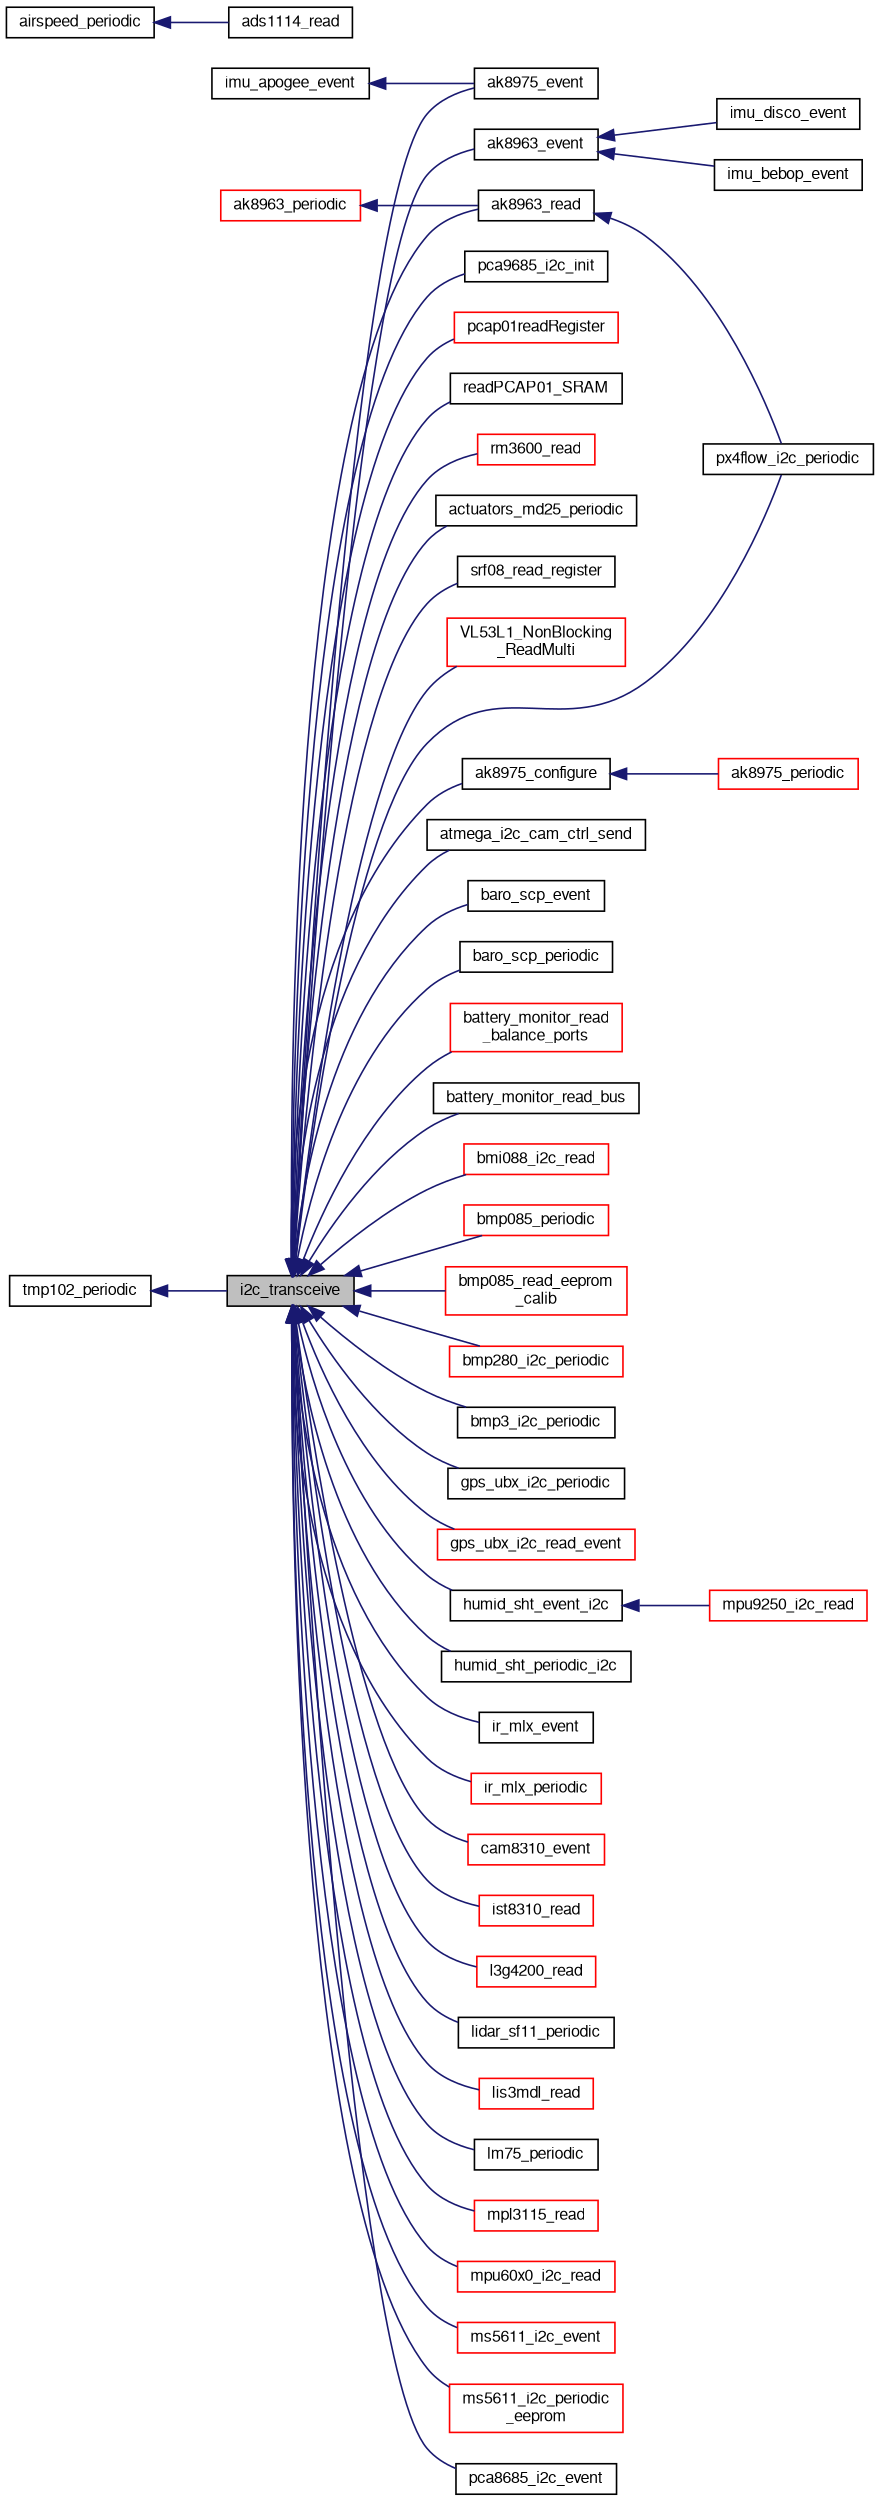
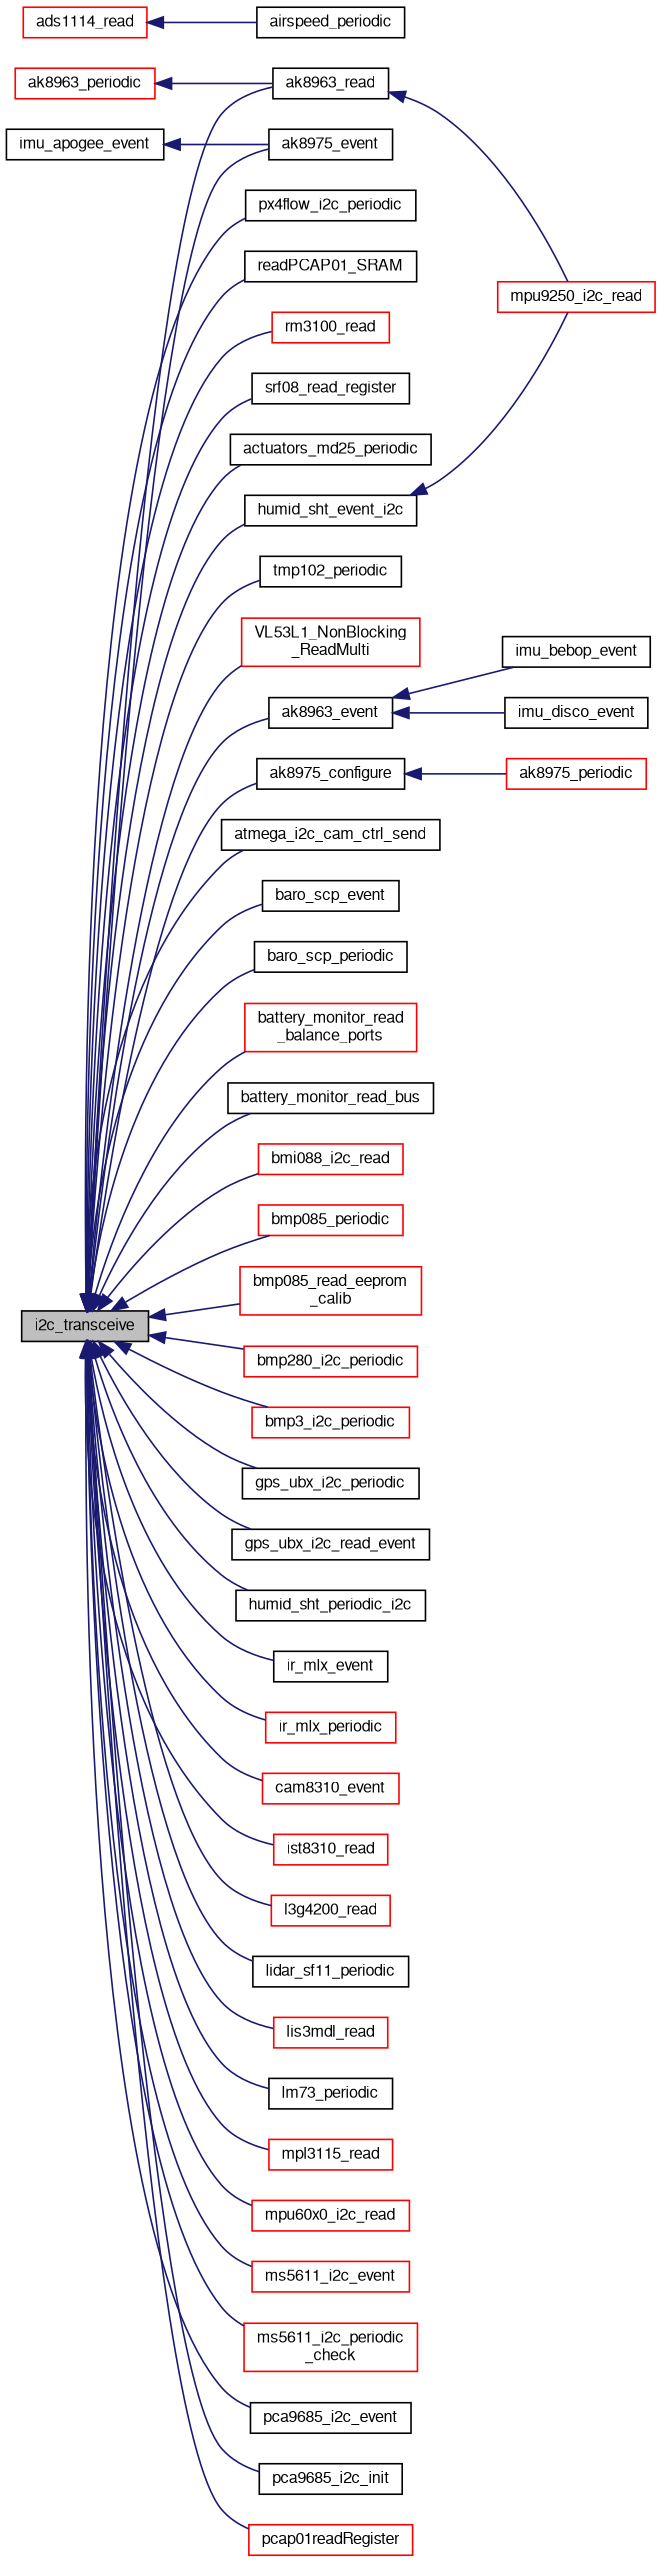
edge "ads1114_read" -> "airspeed_periodic": reversed
node "ads1114_read": color black -> red
edge "px4flow_i2c_periodic" -> "ak8963_read": now "mpu9250_i2c_read" -> "ak8963_read"
node "rm3600_read": label "rm3600_read" -> "rm3100_read"
edge "i2c_transceive" -> "tmp102_periodic": reversed
node "bmp3_i2c_periodic": color black -> red
node "gps_ubx_i2c_read_event": color red -> black
node "lm75_periodic": label "lm75_periodic" -> "lm73_periodic"
node "ms5611_i2c_periodic _eeprom": label "ms5611_i2c_periodic _eeprom" -> "ms5611_i2c_periodic _check"
node "pca8685_i2c_event": label "pca8685_i2c_event" -> "pca9685_i2c_event"
